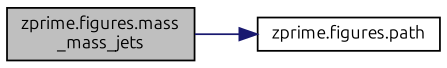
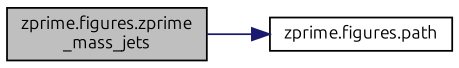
node "zprime.figures.mass _mass_jets": label "zprime.figures.mass _mass_jets" -> "zprime.figures.zprime _mass_jets"
